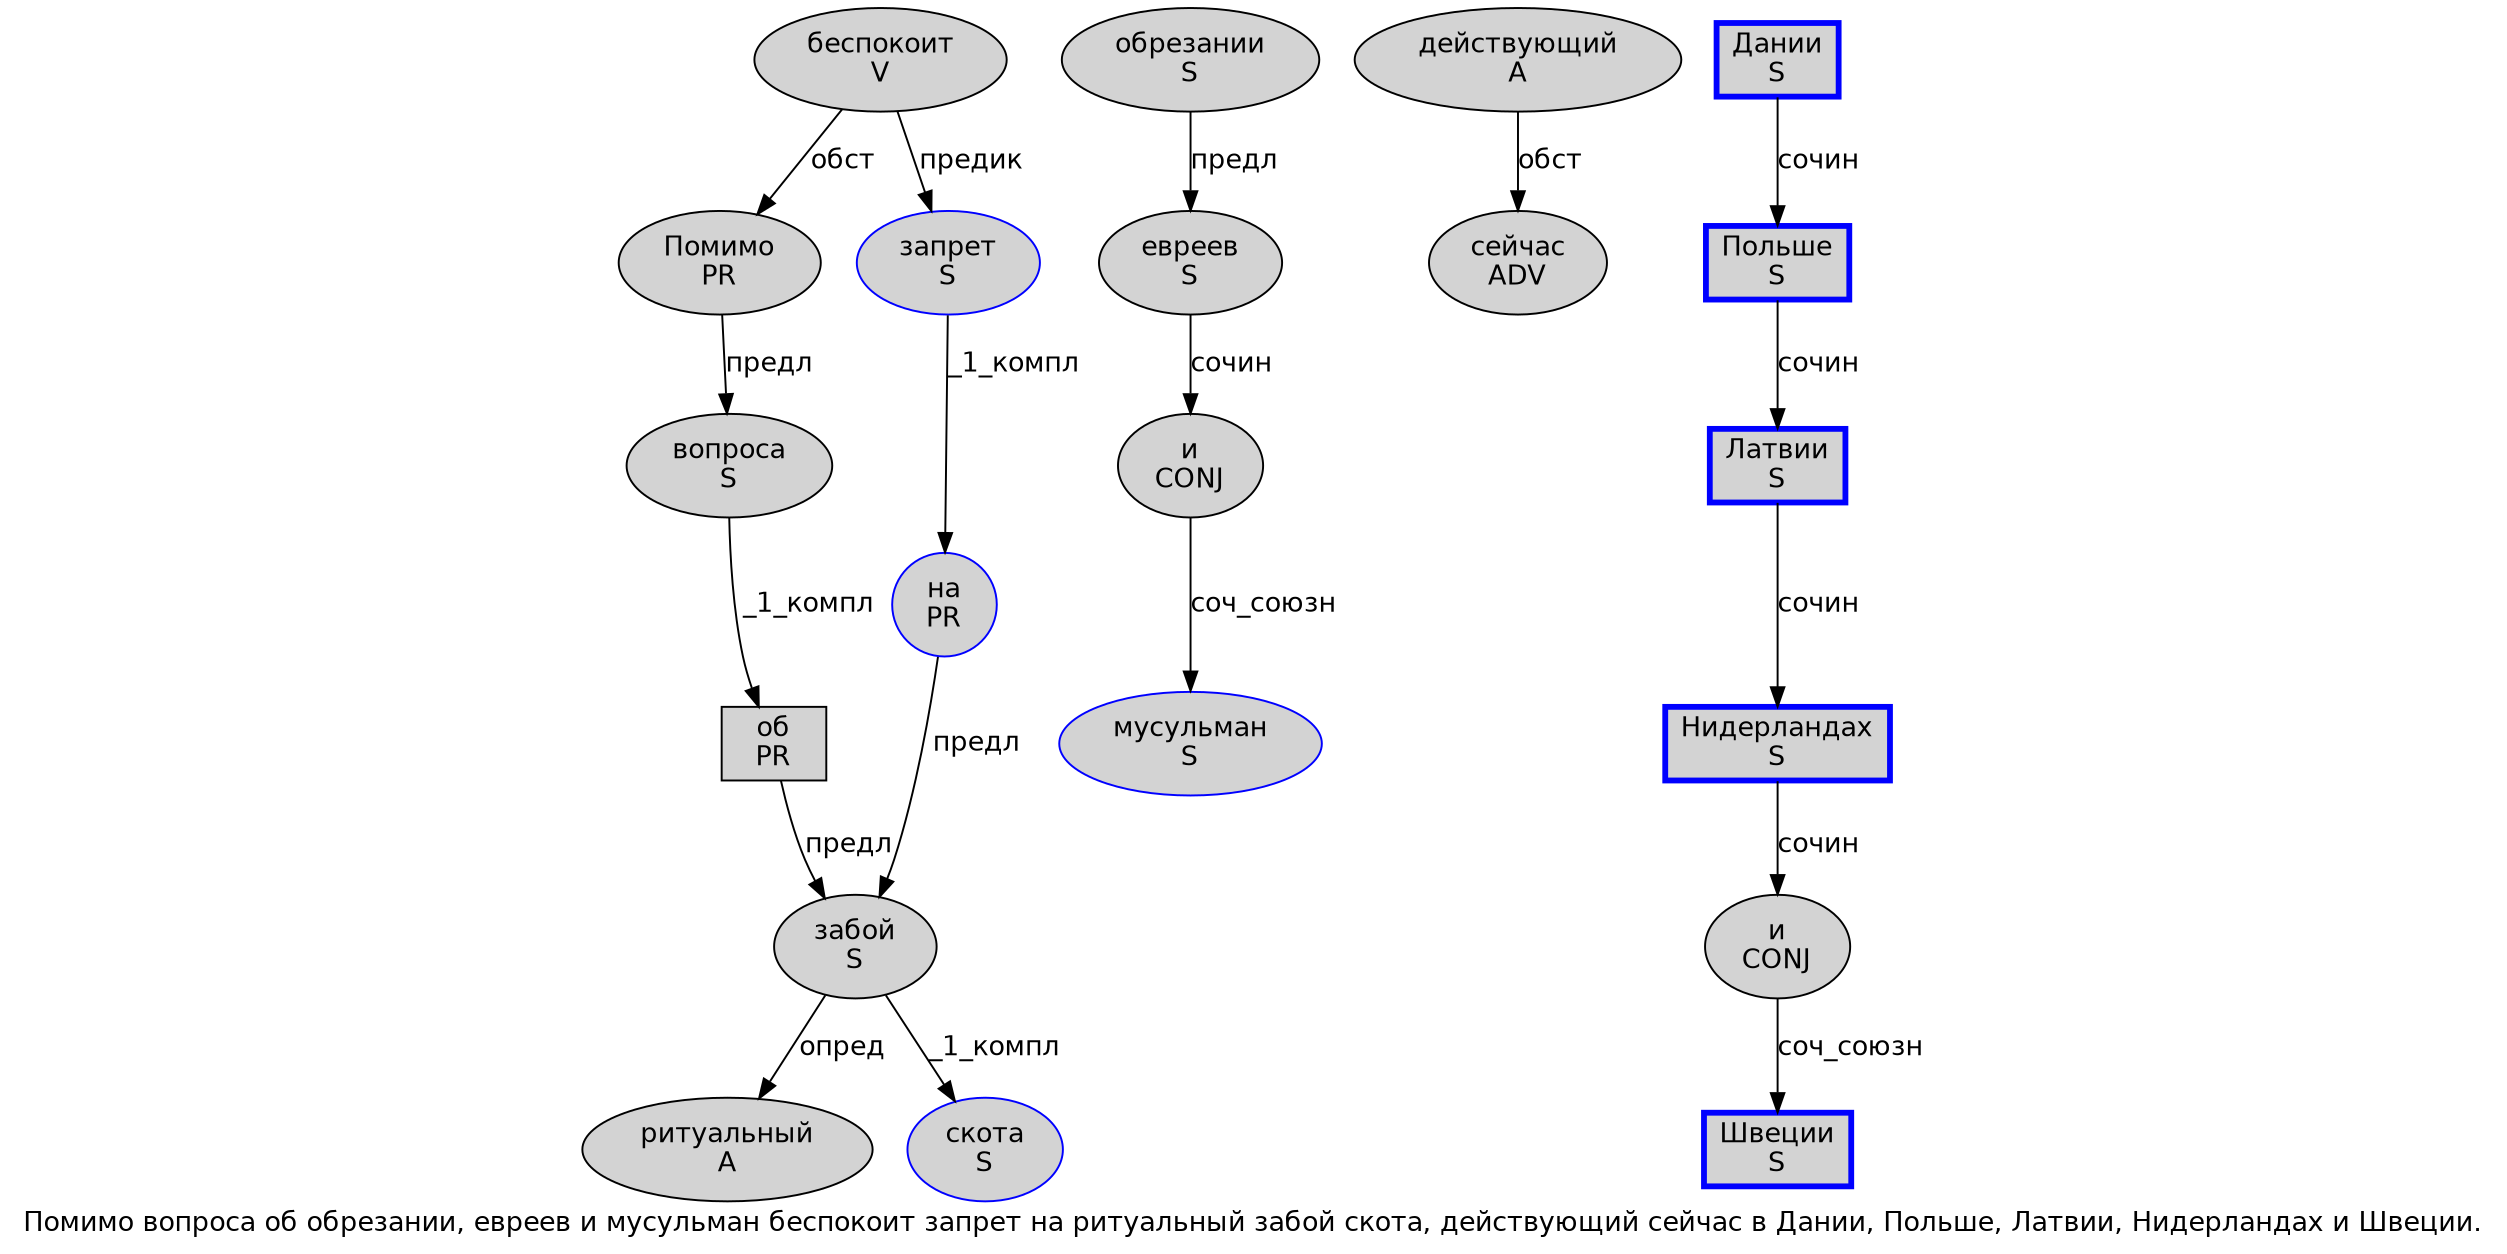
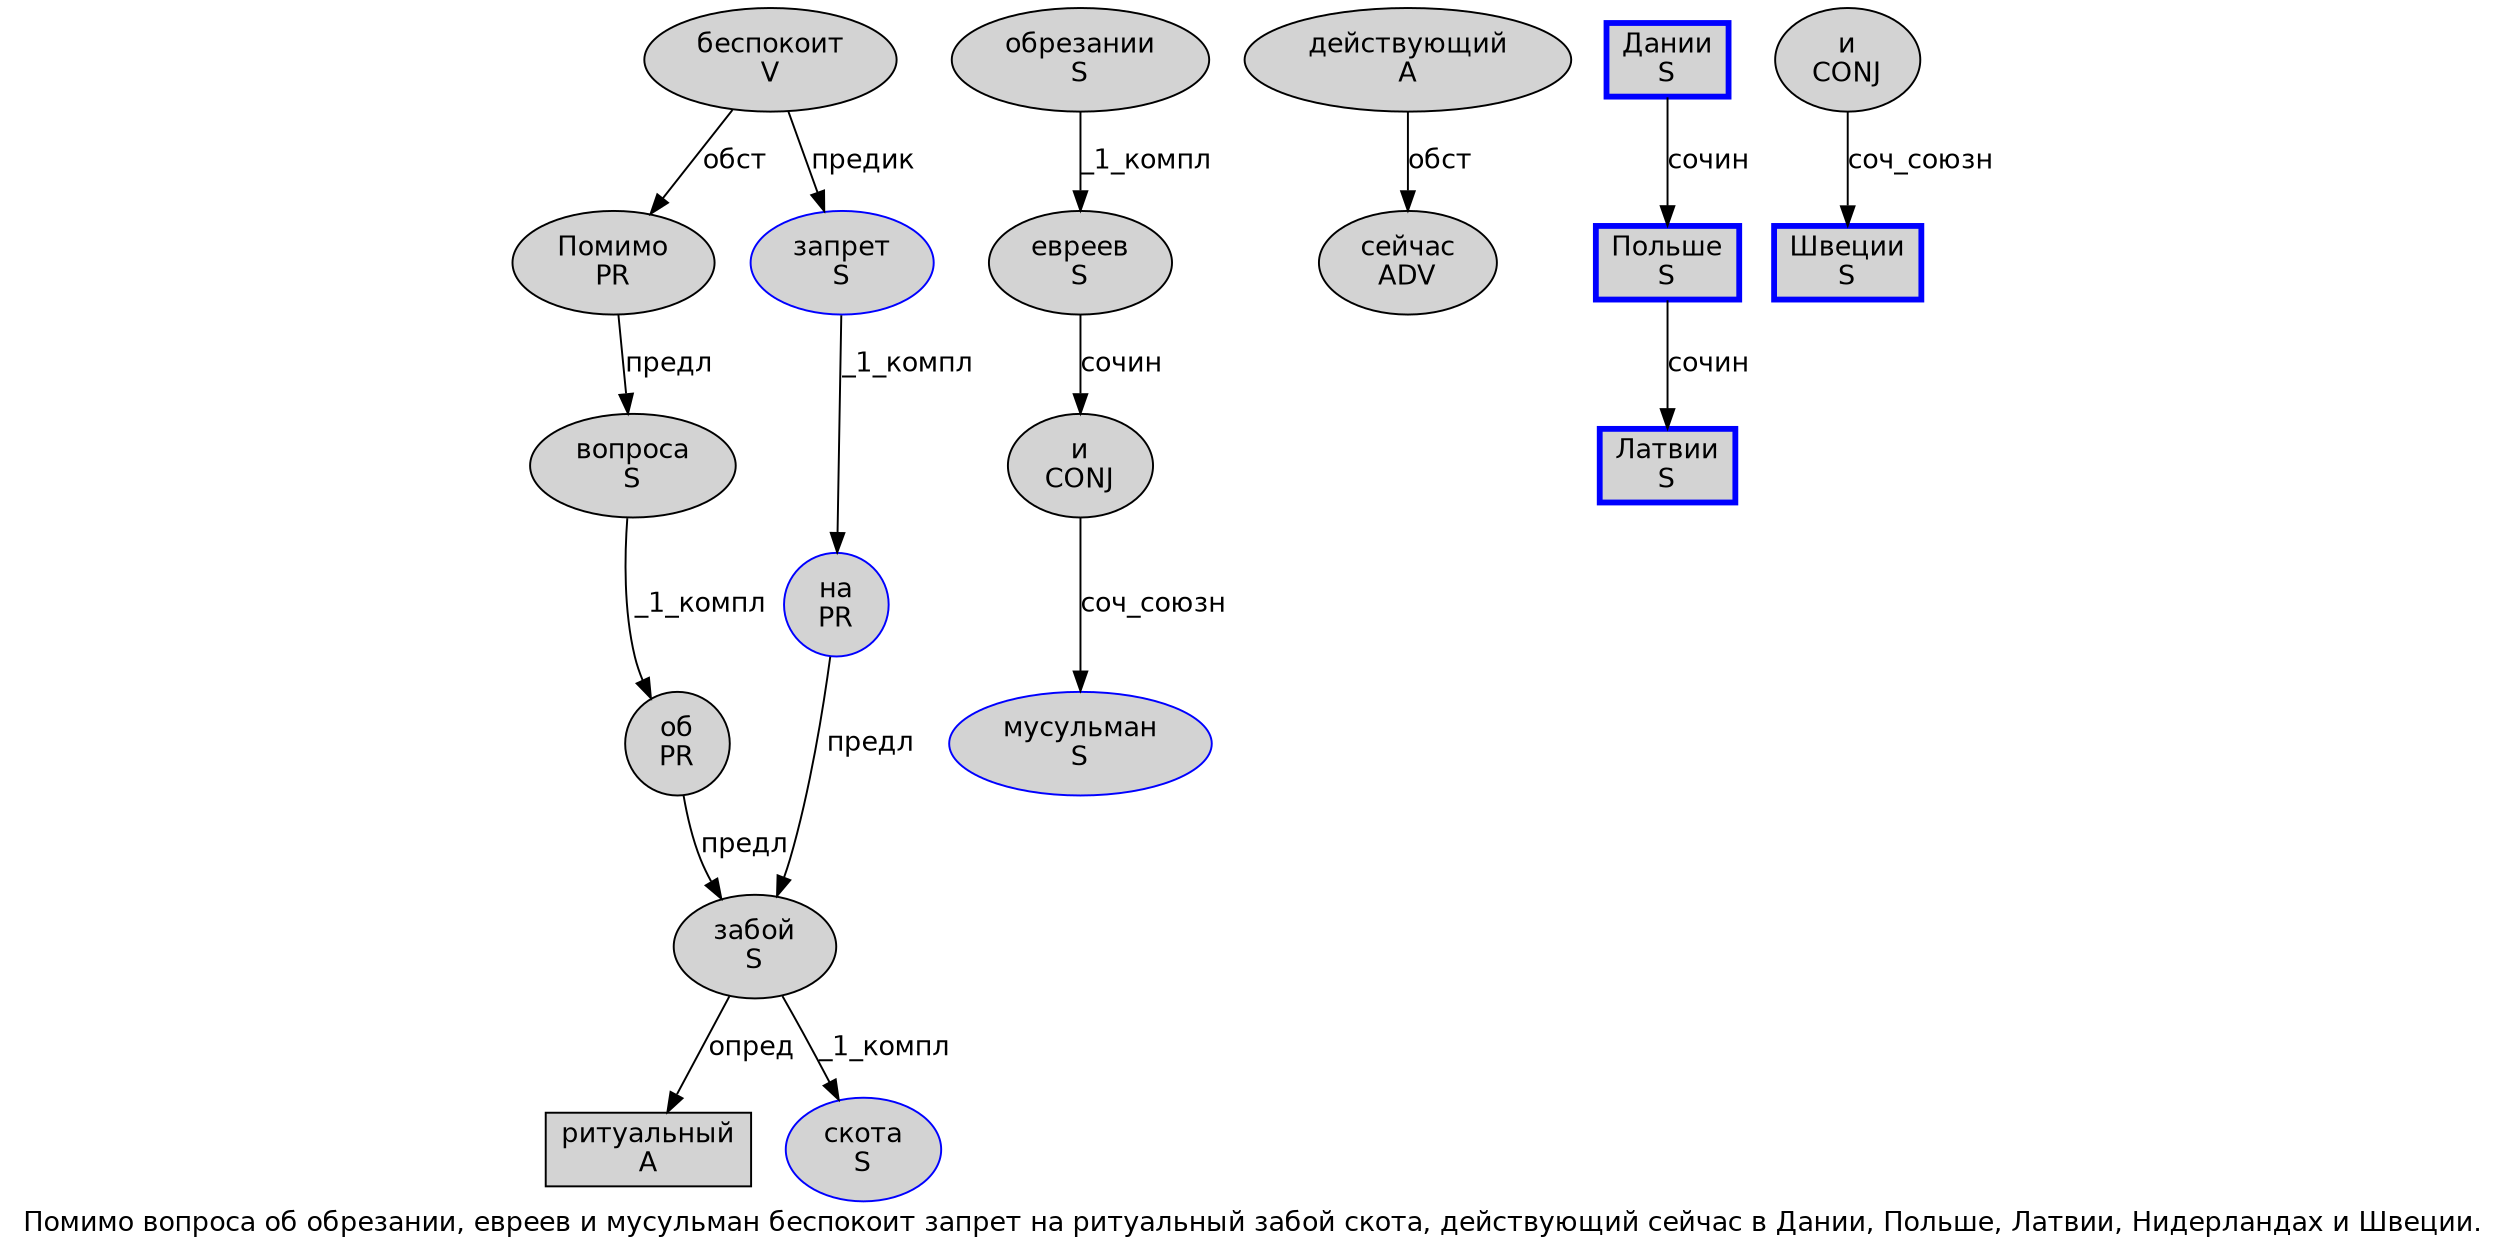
edge "обрезании S" -> "евреев S": label "предл" -> "_1_компл"
node "об PR": shape box -> ellipse
node "Нидерландах S": removed
node "ритуальный A": shape ellipse -> box
